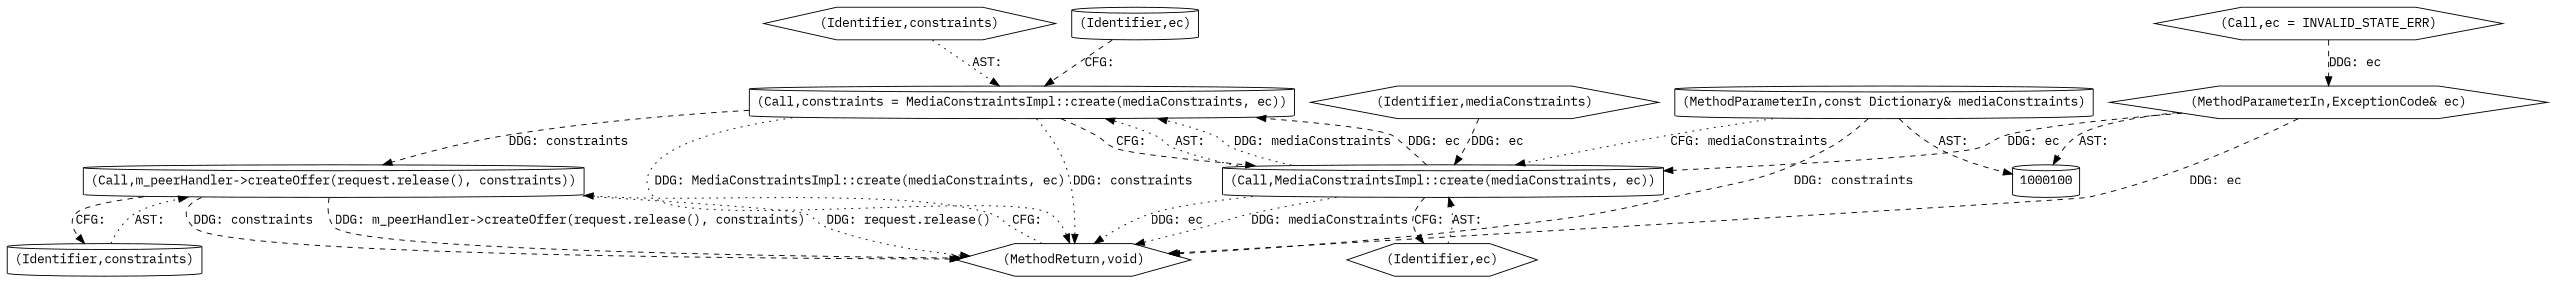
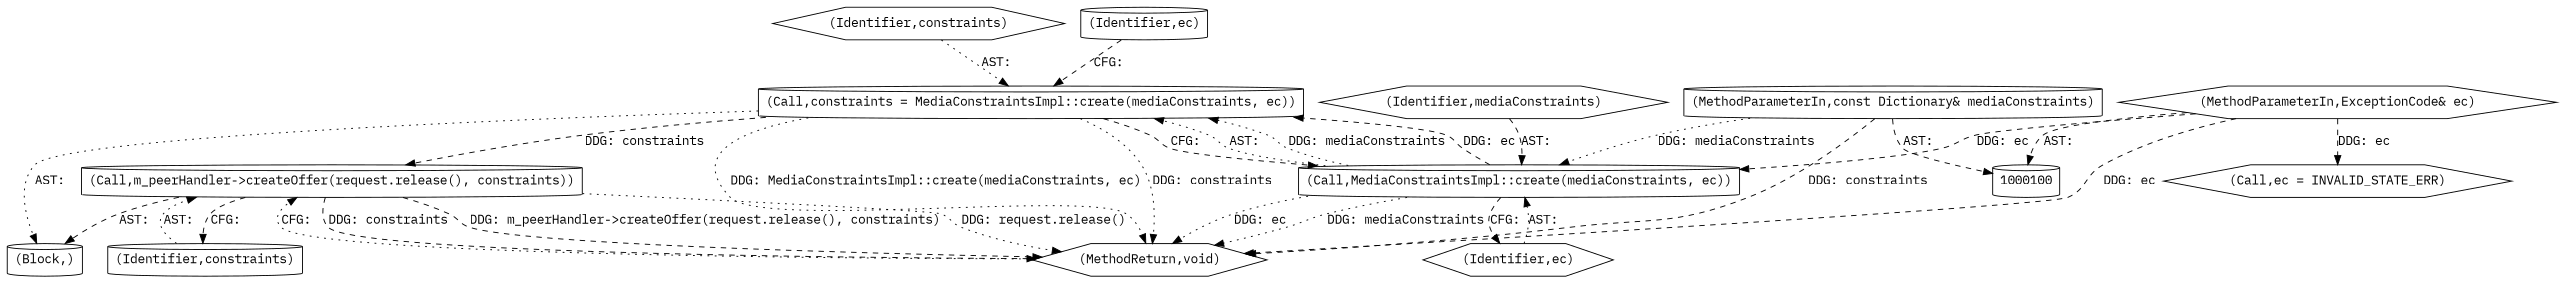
edge "(Call,ec = INVALID_STATE_ERR)" -> "(MethodParameterIn,ExceptionCode& ec)": reversed
edge "(Identifier,mediaConstraints)" -> "(Call,MediaConstraintsImpl::create(mediaConstraints, ec))": label "DDG: ec" -> "AST: "
edge "(MethodParameterIn,const Dictionary& mediaConstraints)" -> "(Call,MediaConstraintsImpl::create(mediaConstraints, ec))": label "CFG: mediaConstraints" -> "DDG: mediaConstraints"
node "(Block,)": added
